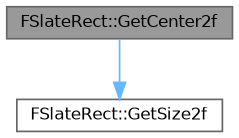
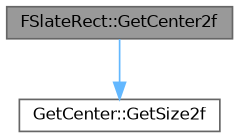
node "FSlateRect::GetSize2f": label "FSlateRect::GetSize2f" -> "GetCenter::GetSize2f"
